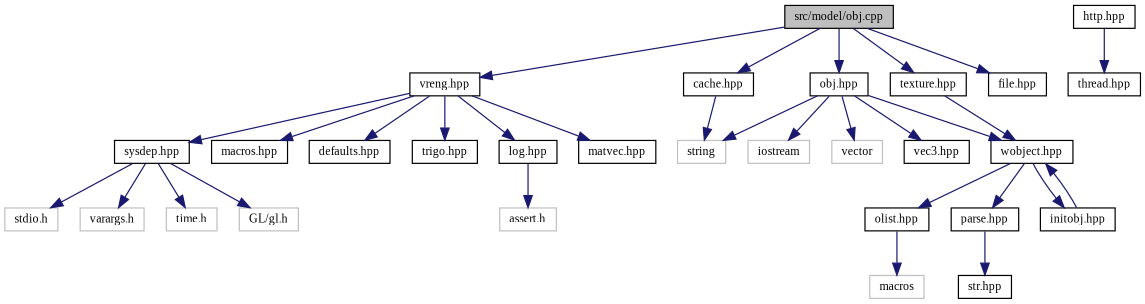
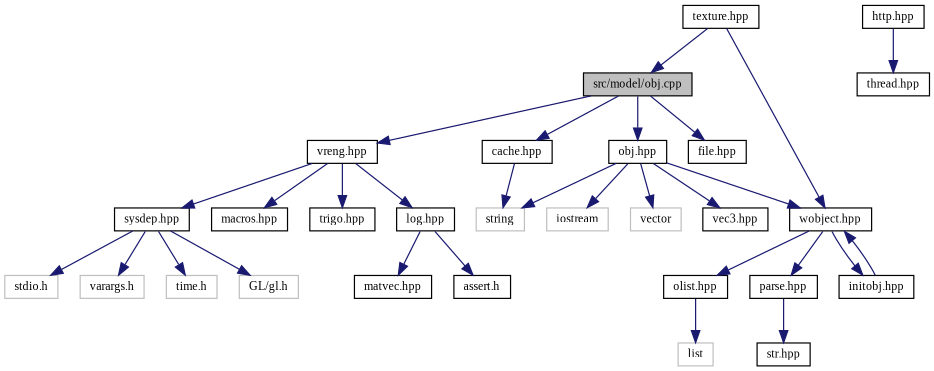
edge "src/model/obj.cpp" -> "texture.hpp": reversed
edge "vreng.hpp" -> "matvec.hpp": now "log.hpp" -> "matvec.hpp"
node "defaults.hpp": removed
node "assert.h": color grey75 -> black
node "macros": label "macros" -> "list"
